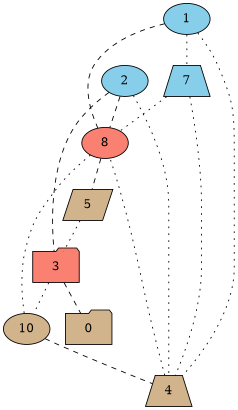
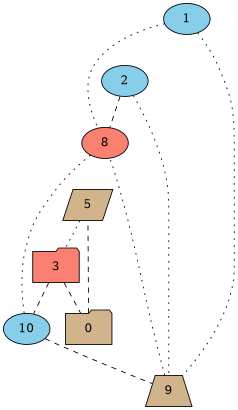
edge "1" -- "8": style dashed -> dotted
node "7": removed
edge "2" -- "3": removed
edge "8" -- "5": now "0" -- "5"
edge "3" -- "10": style dotted -> dashed
node "10": fillcolor tan -> skyblue
node "4": label "4" -> "9"
